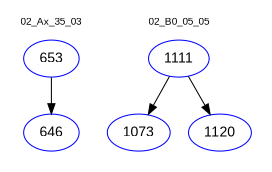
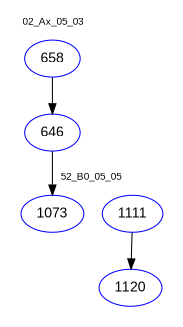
cluster "02_Ax_35_03": label "02_Ax_35_03" -> "02_Ax_05_03"
cluster "02_B0_05_05": label "02_B0_05_05" -> "52_B0_05_05"
node "653": label "653" -> "658"
edge "1111" -> "1073": now "646" -> "1073"
